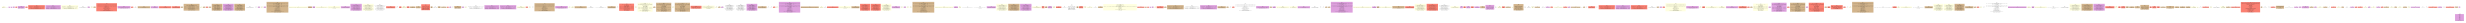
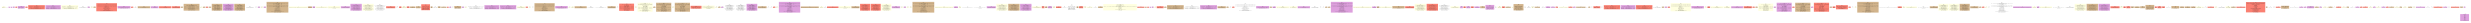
node "(49582) var `1 = 0 var ` = destView.height": added
node "(49504) while ((true)) @:block 49506": fillcolor tan -> white
